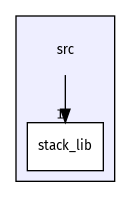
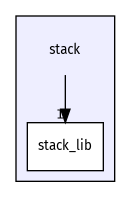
node "src": label "src" -> "stack"
